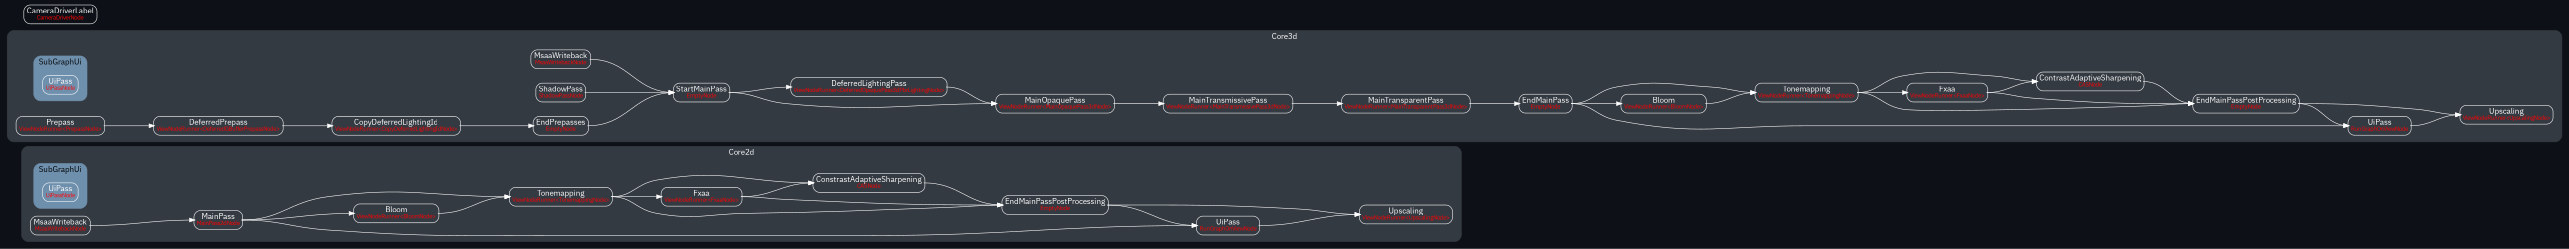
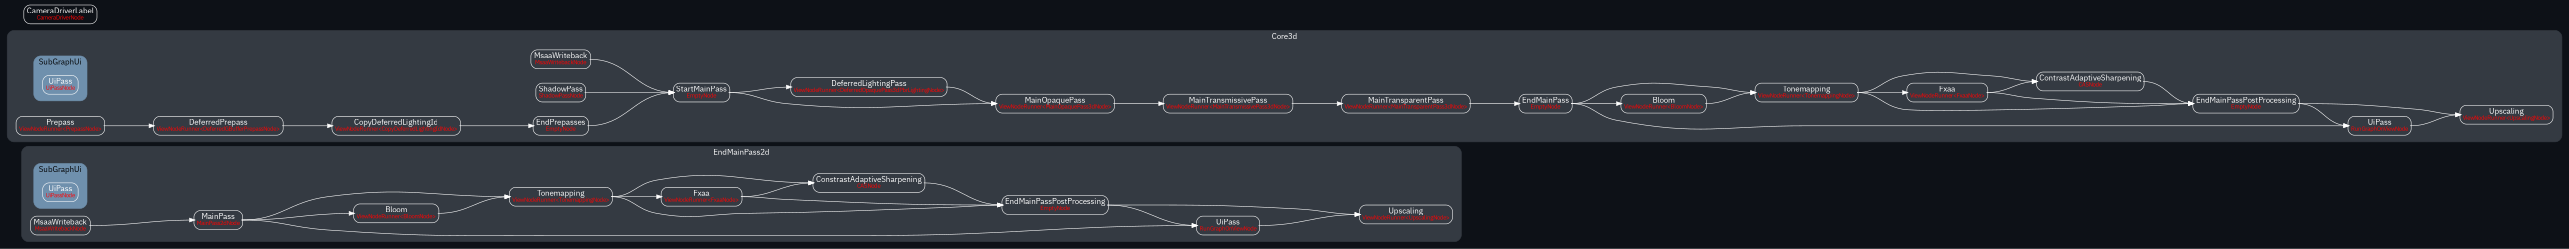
cluster "Core2d": label "Core2d" -> "EndMainPass2d"
